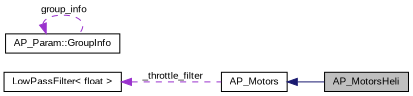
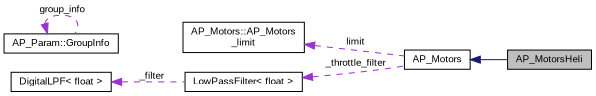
node "AP_Motors::AP_Motors _limit": added
node "DigitalLPF< float >": added
